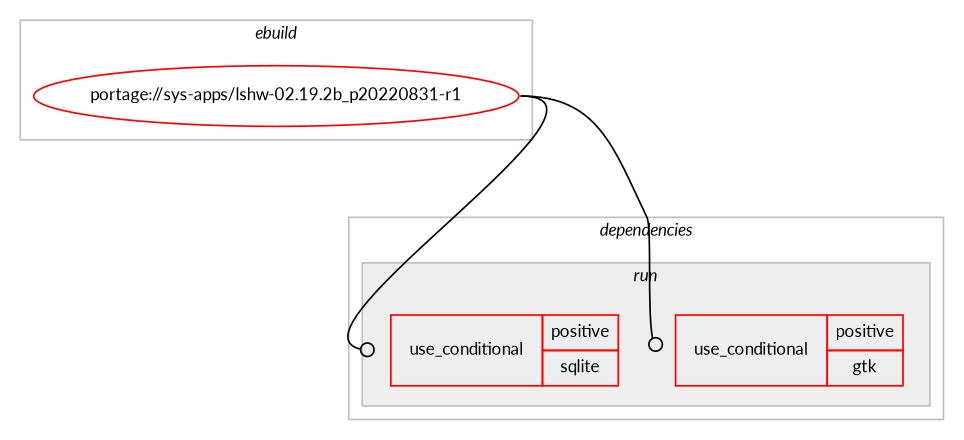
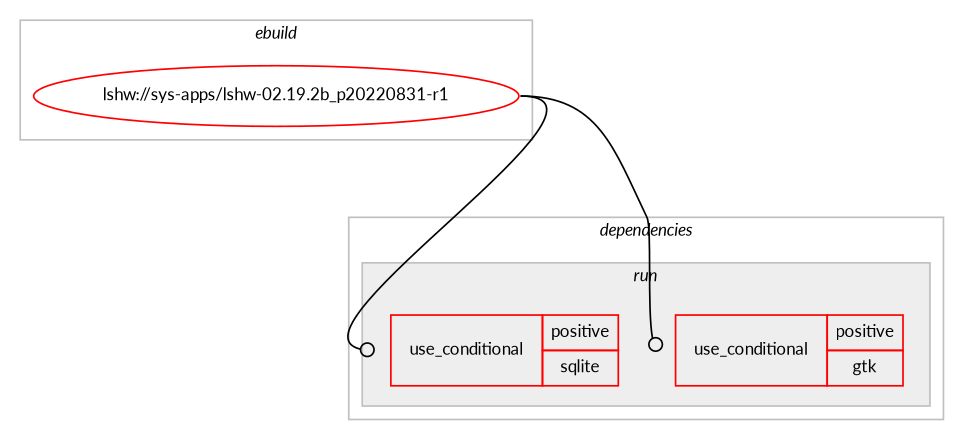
node "portage://sys-apps/lshw-02.19.2b_p20220831-r1": label "portage://sys-apps/lshw-02.19.2b_p20220831-r1" -> "lshw://sys-apps/lshw-02.19.2b_p20220831-r1"
